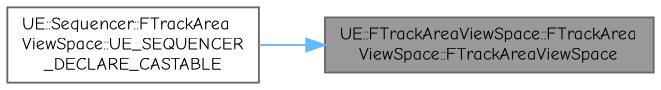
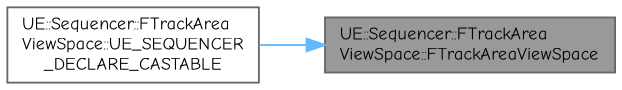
node "UE::FTrackAreaViewSpace::FTrackArea ViewSpace::FTrackAreaViewSpace": label "UE::FTrackAreaViewSpace::FTrackArea ViewSpace::FTrackAreaViewSpace" -> "UE::Sequencer::FTrackArea ViewSpace::FTrackAreaViewSpace"
